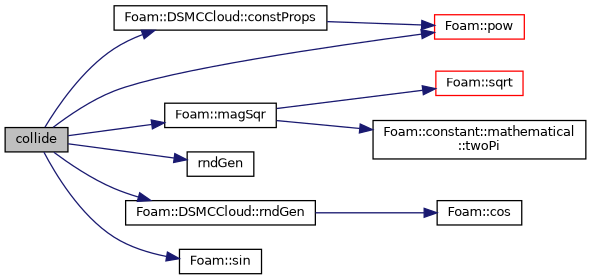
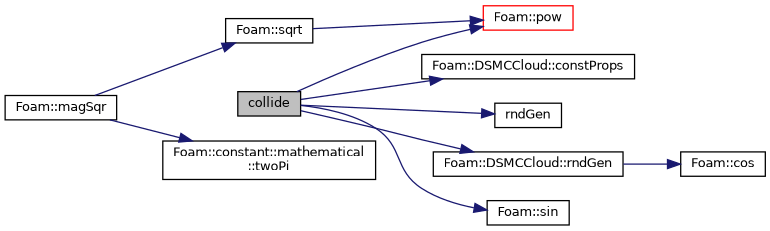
edge "Foam::DSMCCloud::constProps" -> "Foam::pow": now "Foam::sqrt" -> "Foam::pow"
node "Foam::sqrt": color red -> black
edge "collide" -> "Foam::magSqr": removed
